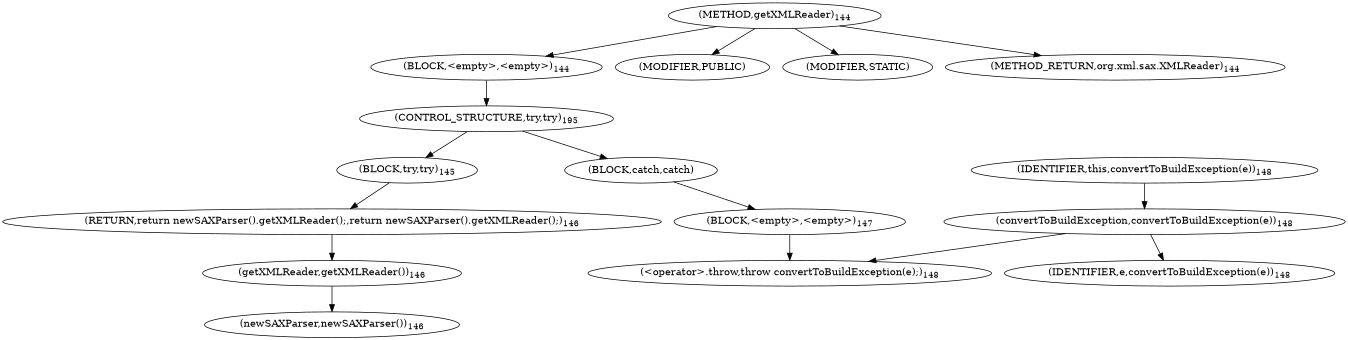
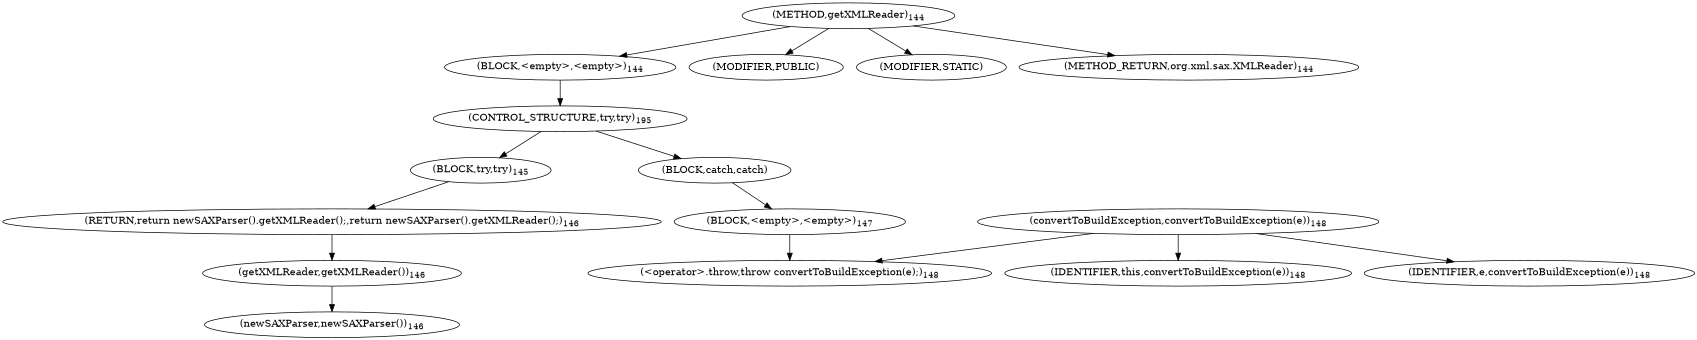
edge "(IDENTIFIER,this,convertToBuildException(e))" -> "(convertToBuildException,convertToBuildException(e))": reversed
